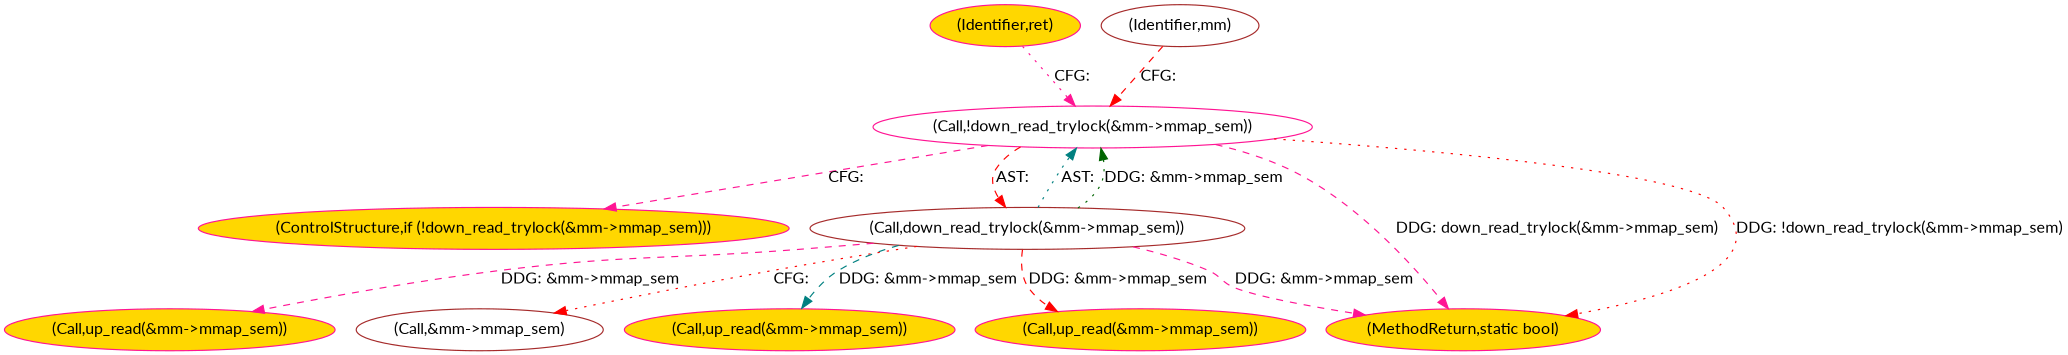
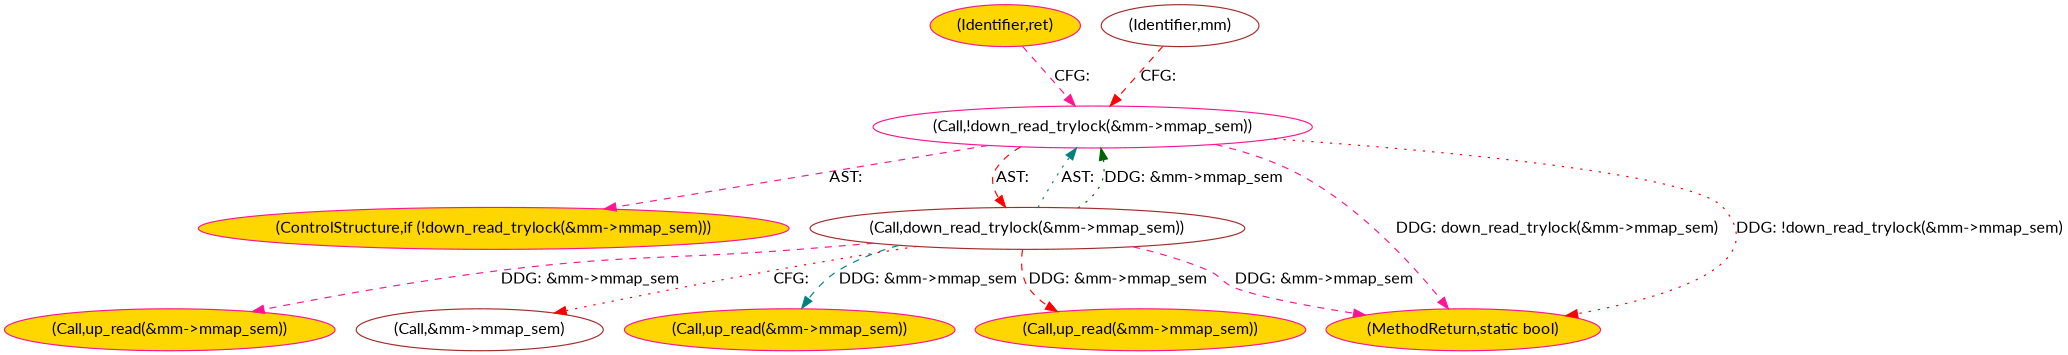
edge "(Identifier,ret)" -> "(Call,!down_read_trylock(&mm->mmap_sem))": style dotted -> dashed
edge "(Call,!down_read_trylock(&mm->mmap_sem))" -> "(ControlStructure,if (!down_read_trylock(&mm->mmap_sem)))": label "CFG: " -> "AST: "
